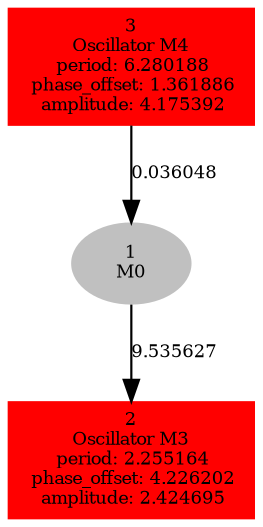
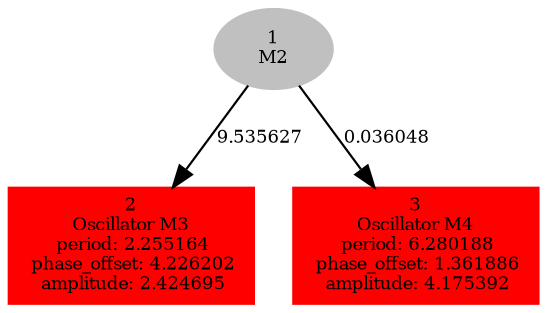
edge "3" -> "1": reversed
node "1": text "M0" -> "M2"
